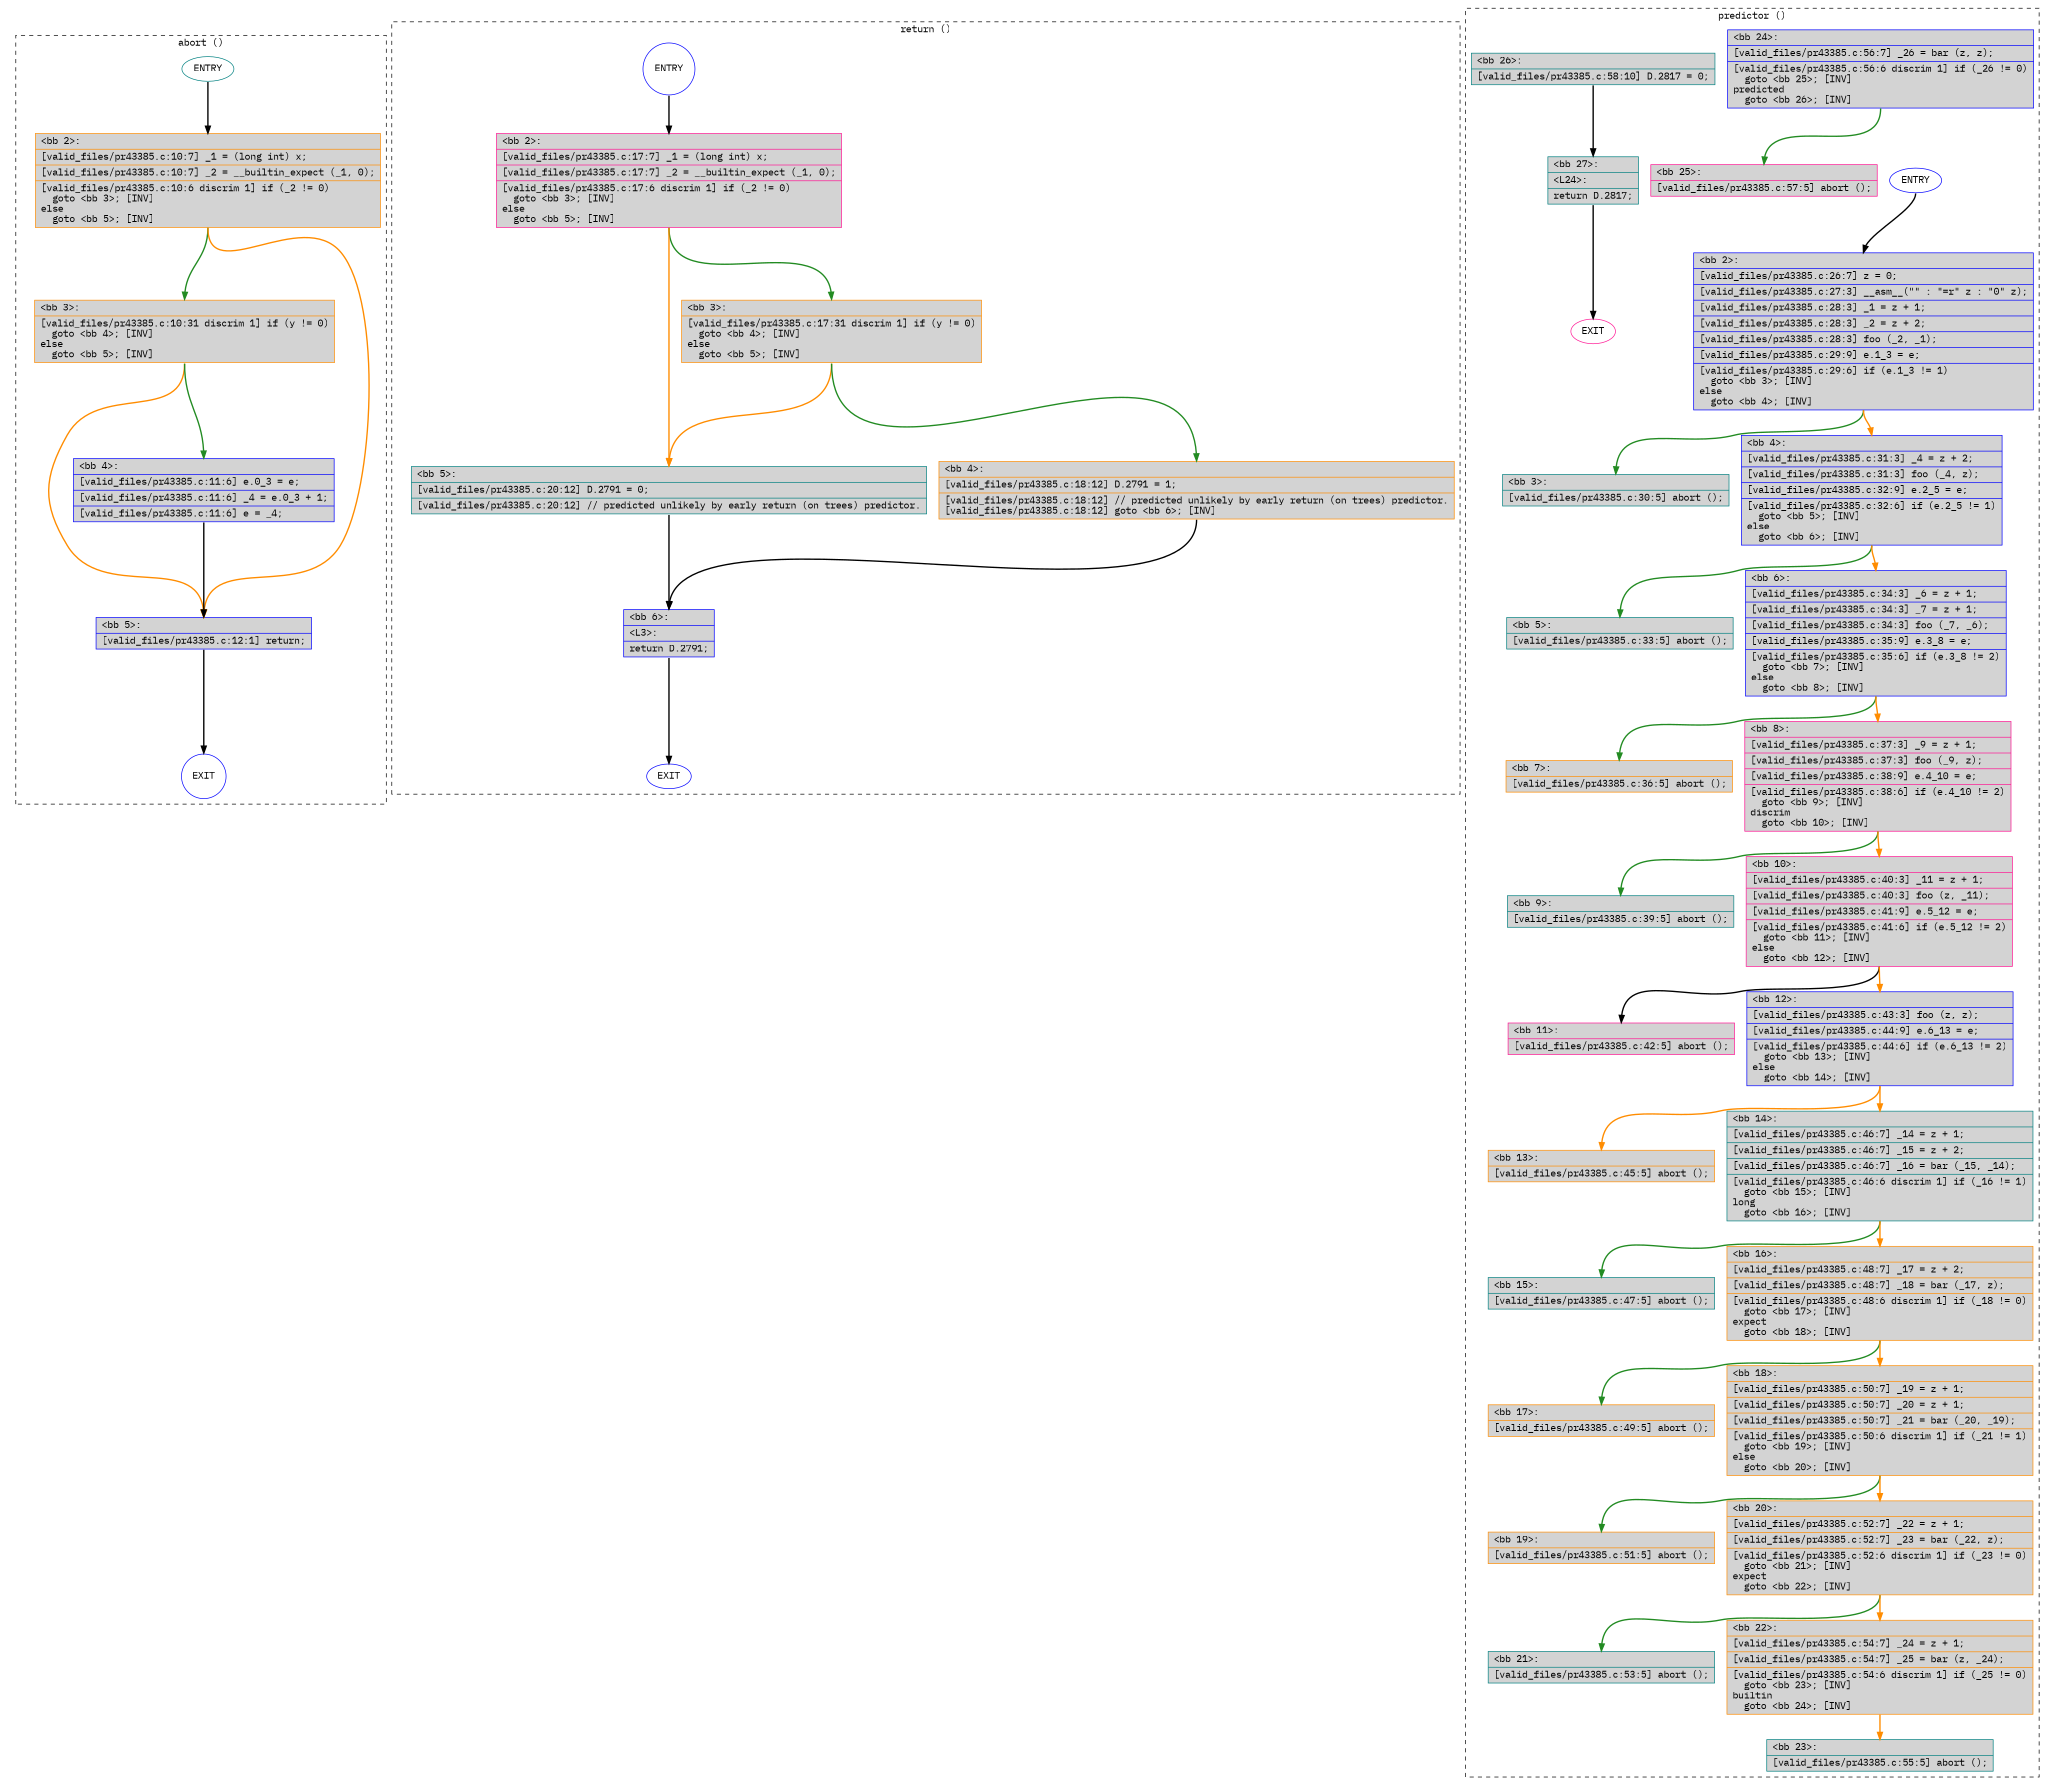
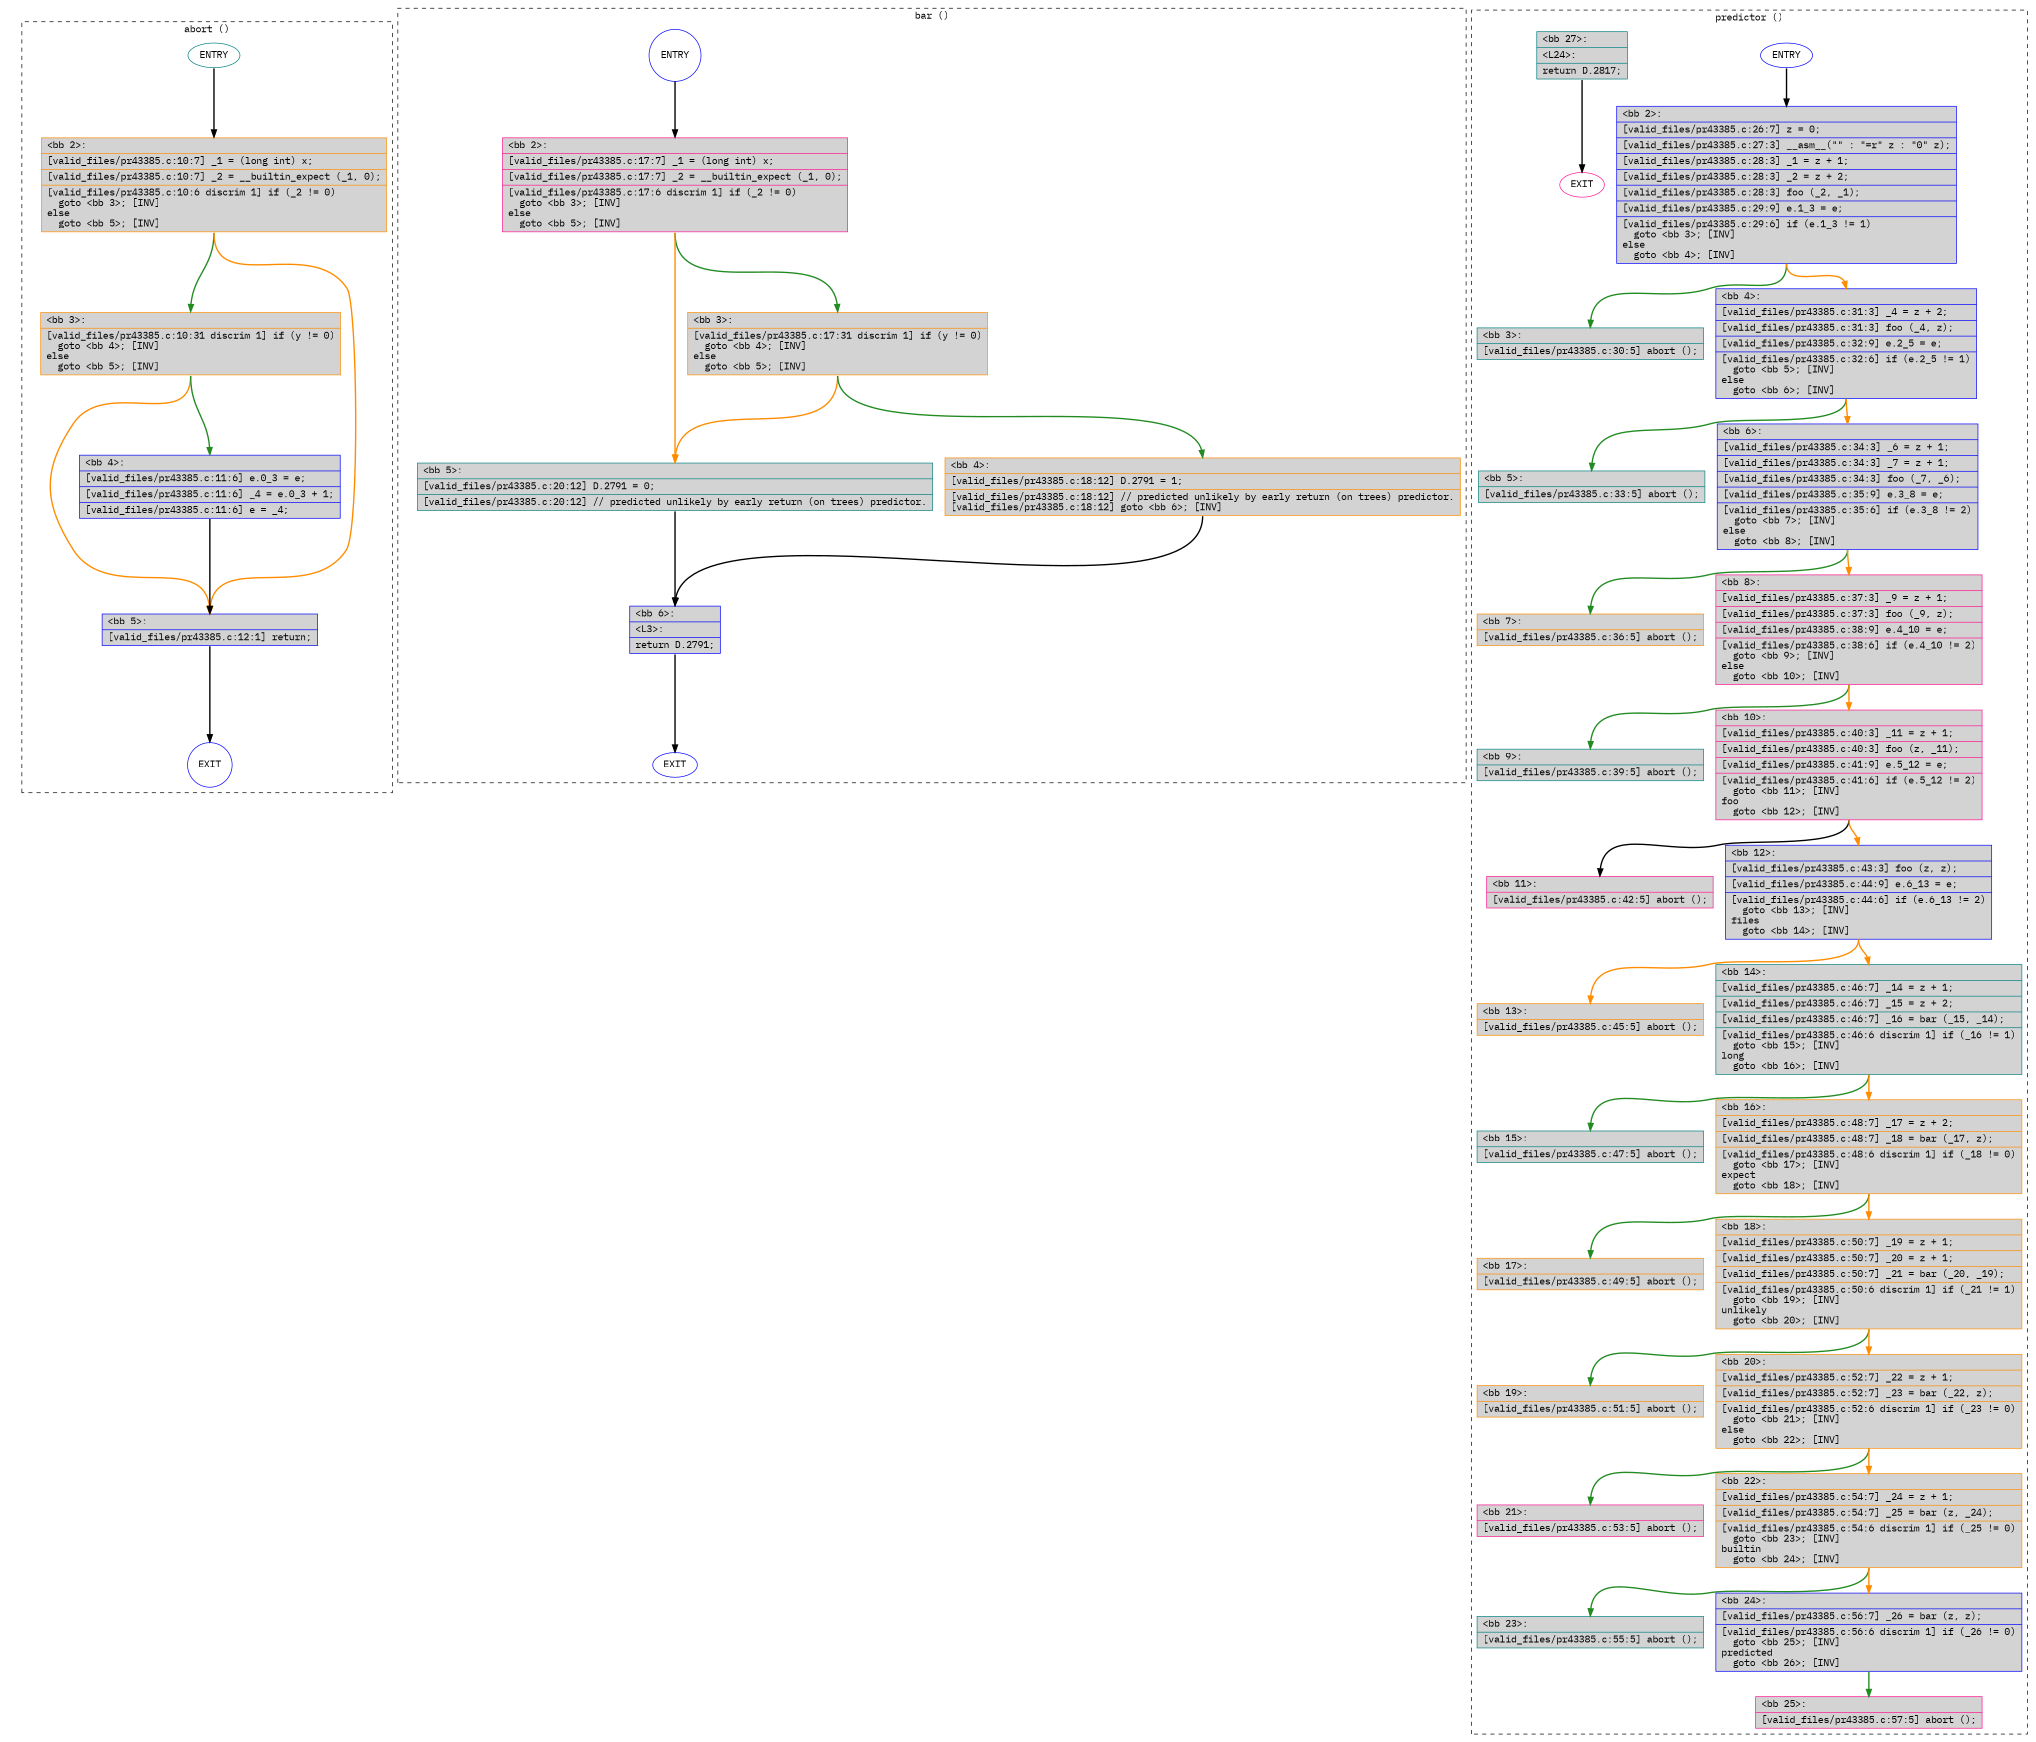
cluster "return ()": label "return ()" -> "bar ()"
node "<bb 26>:": removed
node "<bb 8>:": text "discrim" -> "else"
node "<bb 10>:": text "else" -> "foo"
node "<bb 12>:": text "else" -> "files"
node "<bb 18>:": text "else" -> "unlikely"
node "<bb 20>:": text "expect" -> "else"
edge "<bb 22>:" -> "<bb 24>:": added
node "<bb 21>:": color teal -> deeppink
edge "<bb 22>:" -> "<bb 23>:": color darkorange -> forestgreen
